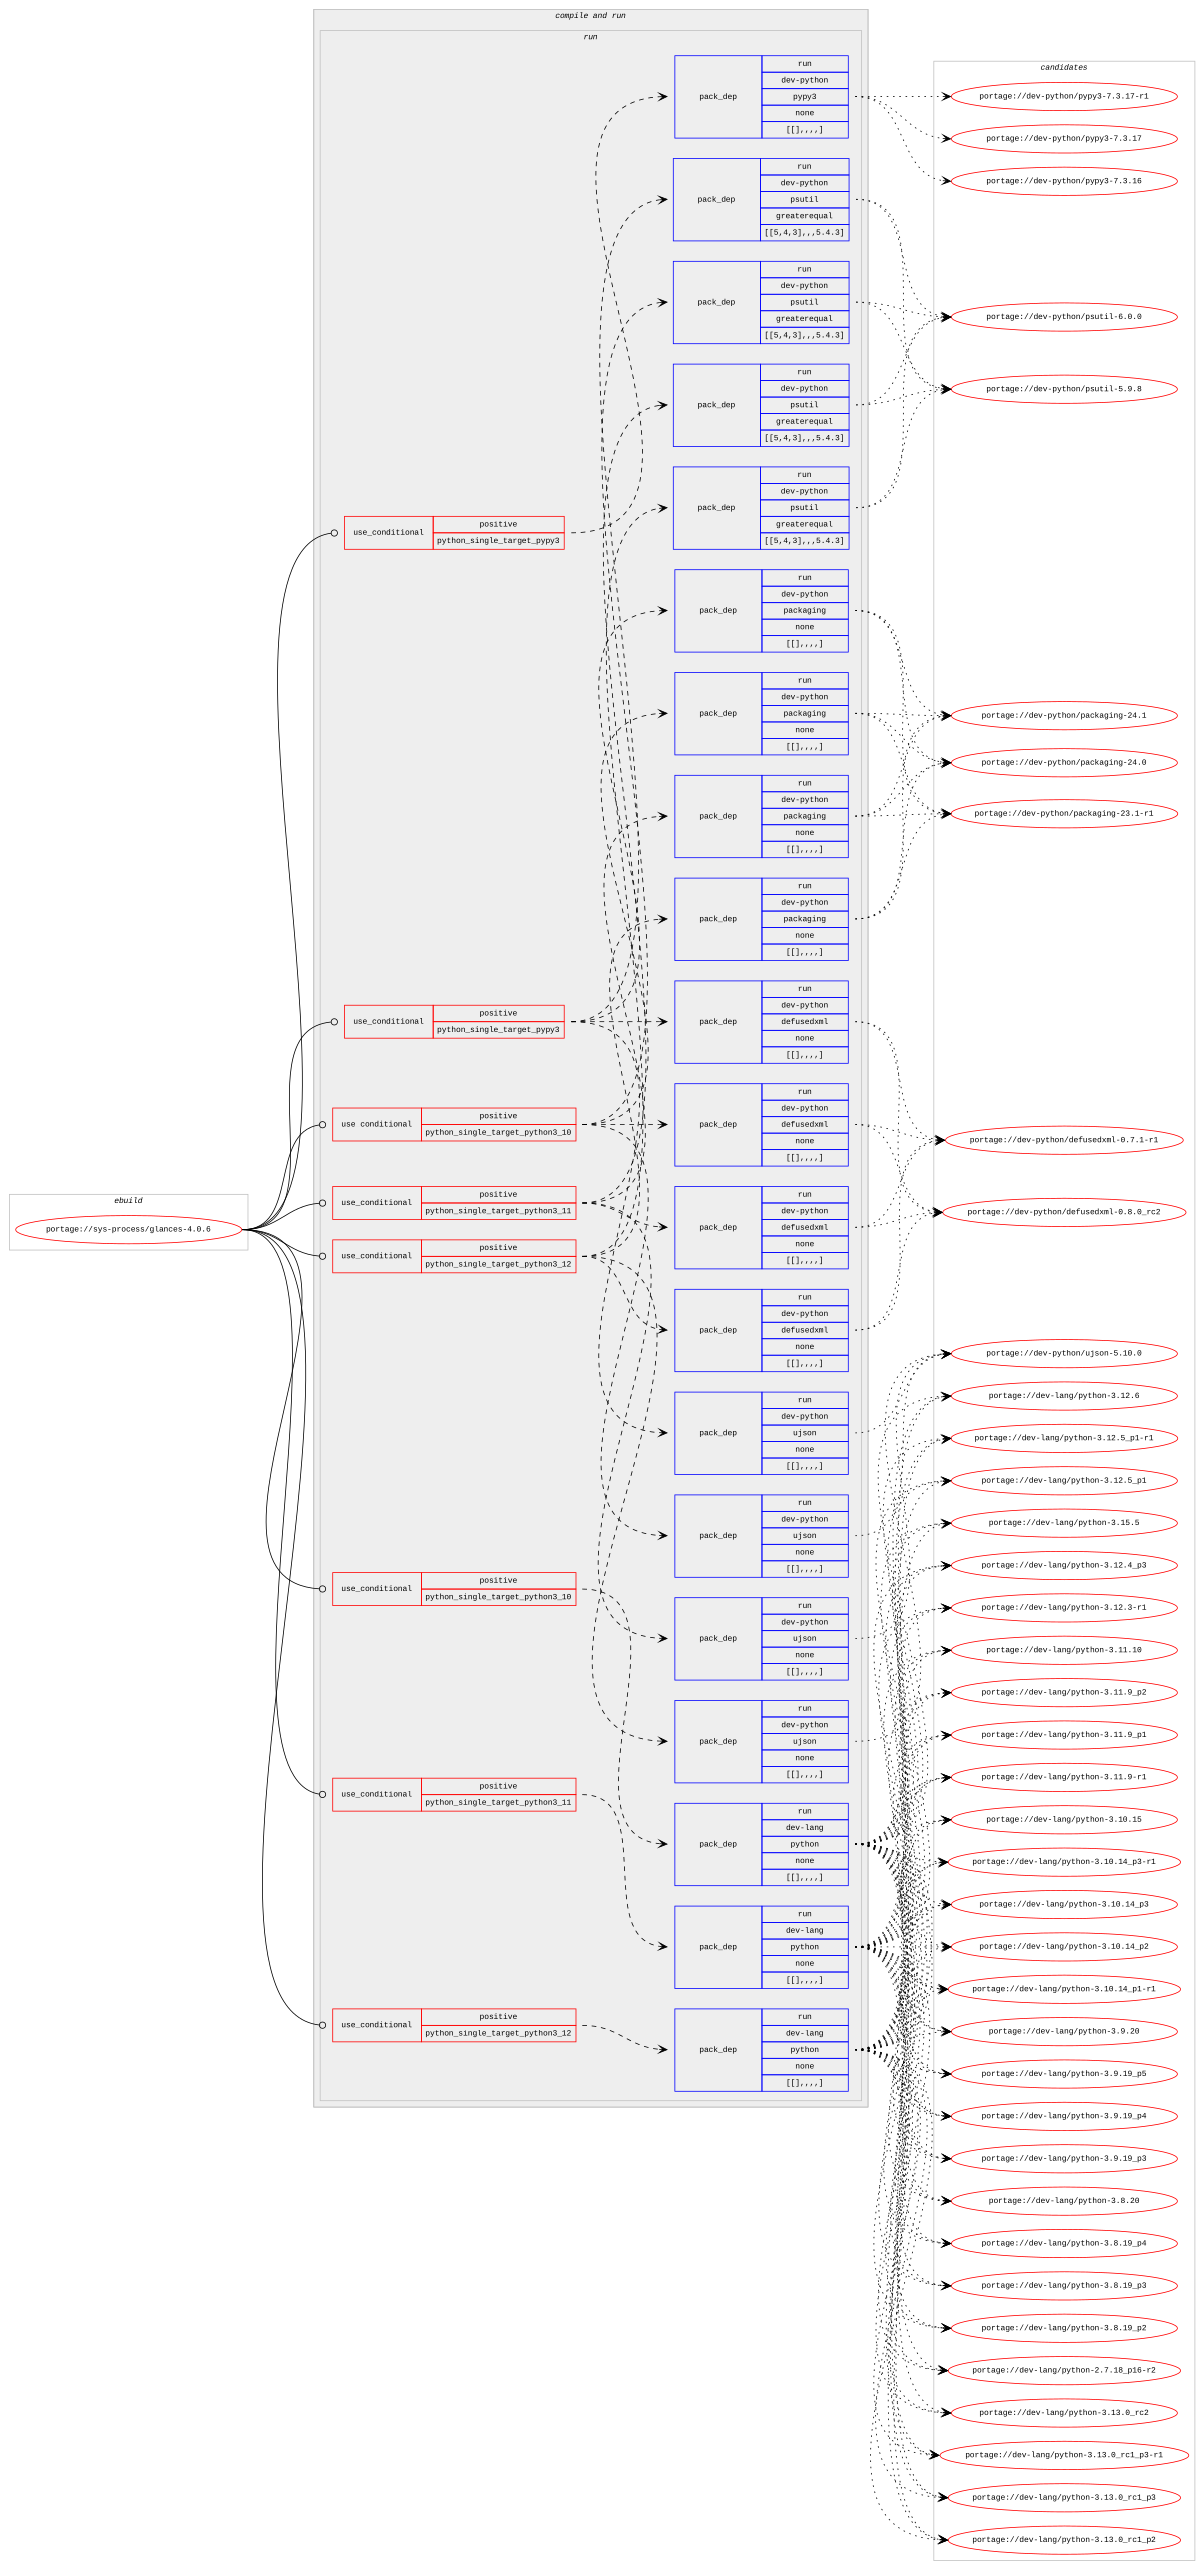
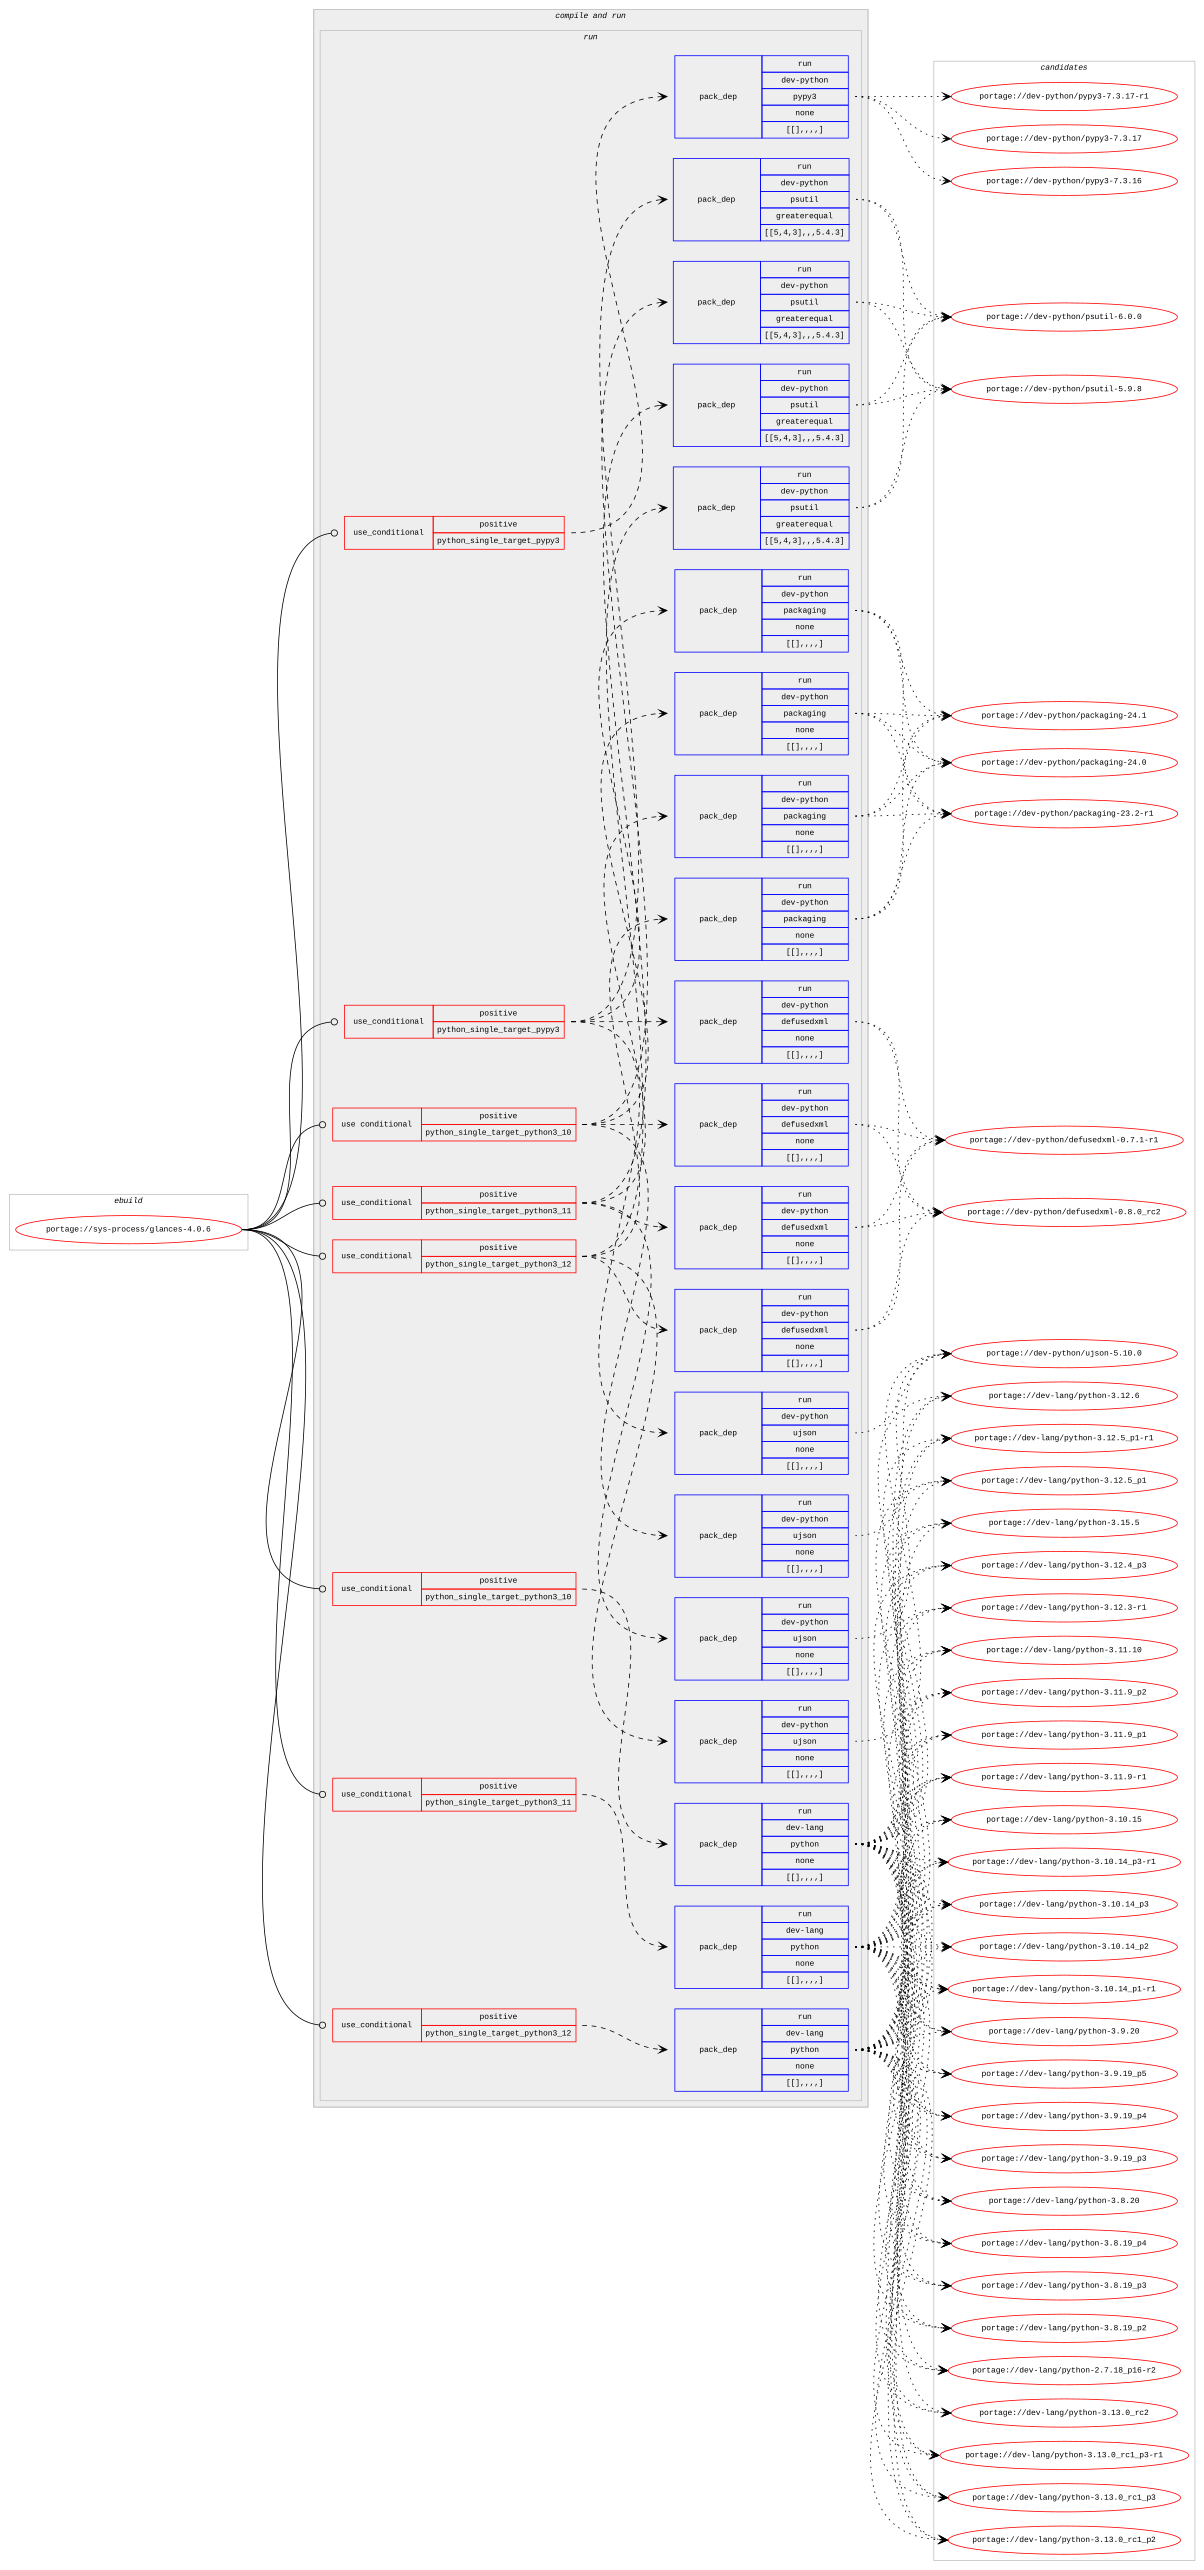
node "portage://dev-python/packaging-23.1-r1": label "portage://dev-python/packaging-23.1-r1" -> "portage://dev-python/packaging-23.2-r1"
